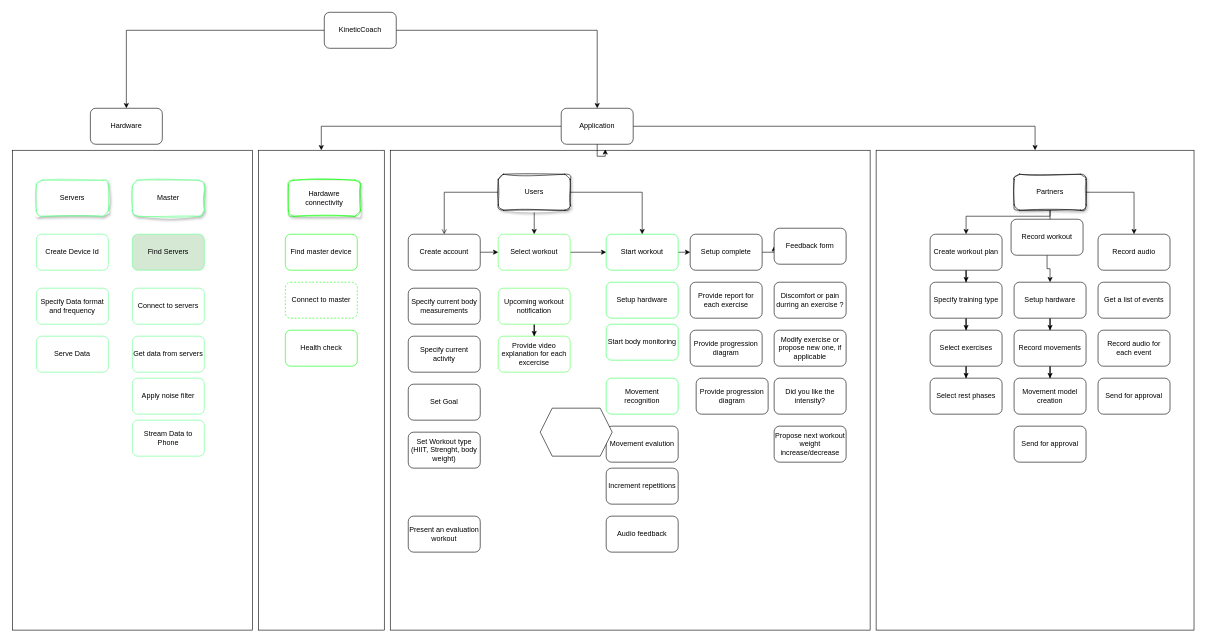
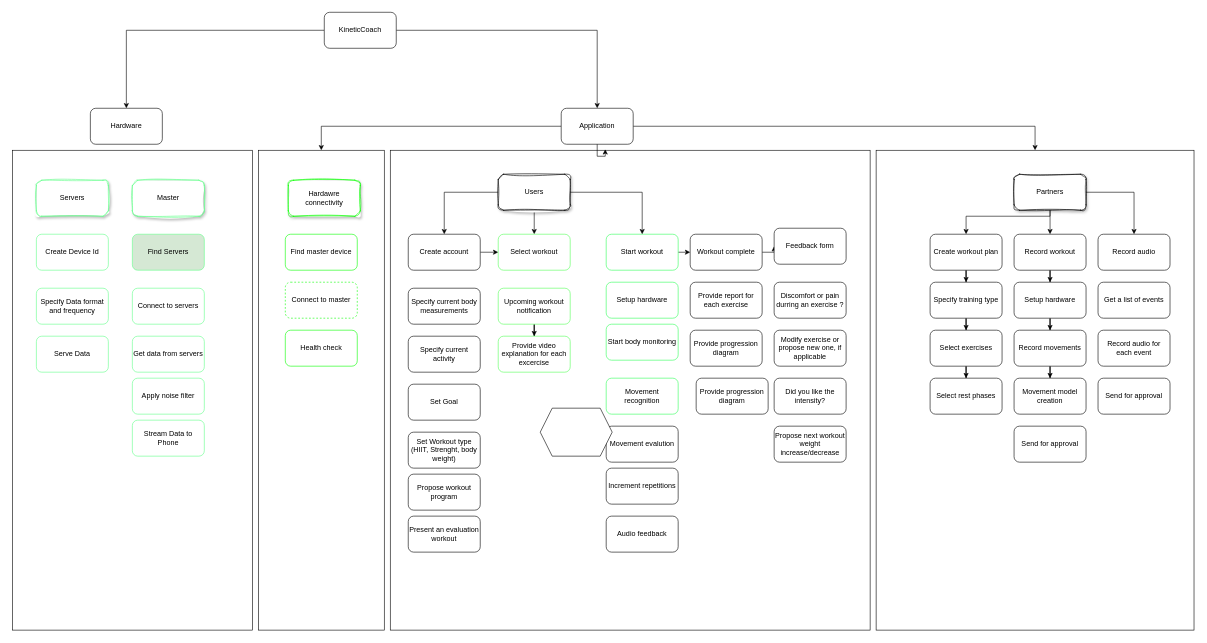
edge "Users" -> "Create account": arrowhead open -> classic
node "Record workout": moved (1047, 237) -> (1050, 252)
edge "Select workout" -> "Start workout": removed
node "Setup complete": label "Setup complete" -> "Workout complete"
node "Propose workout program": added
